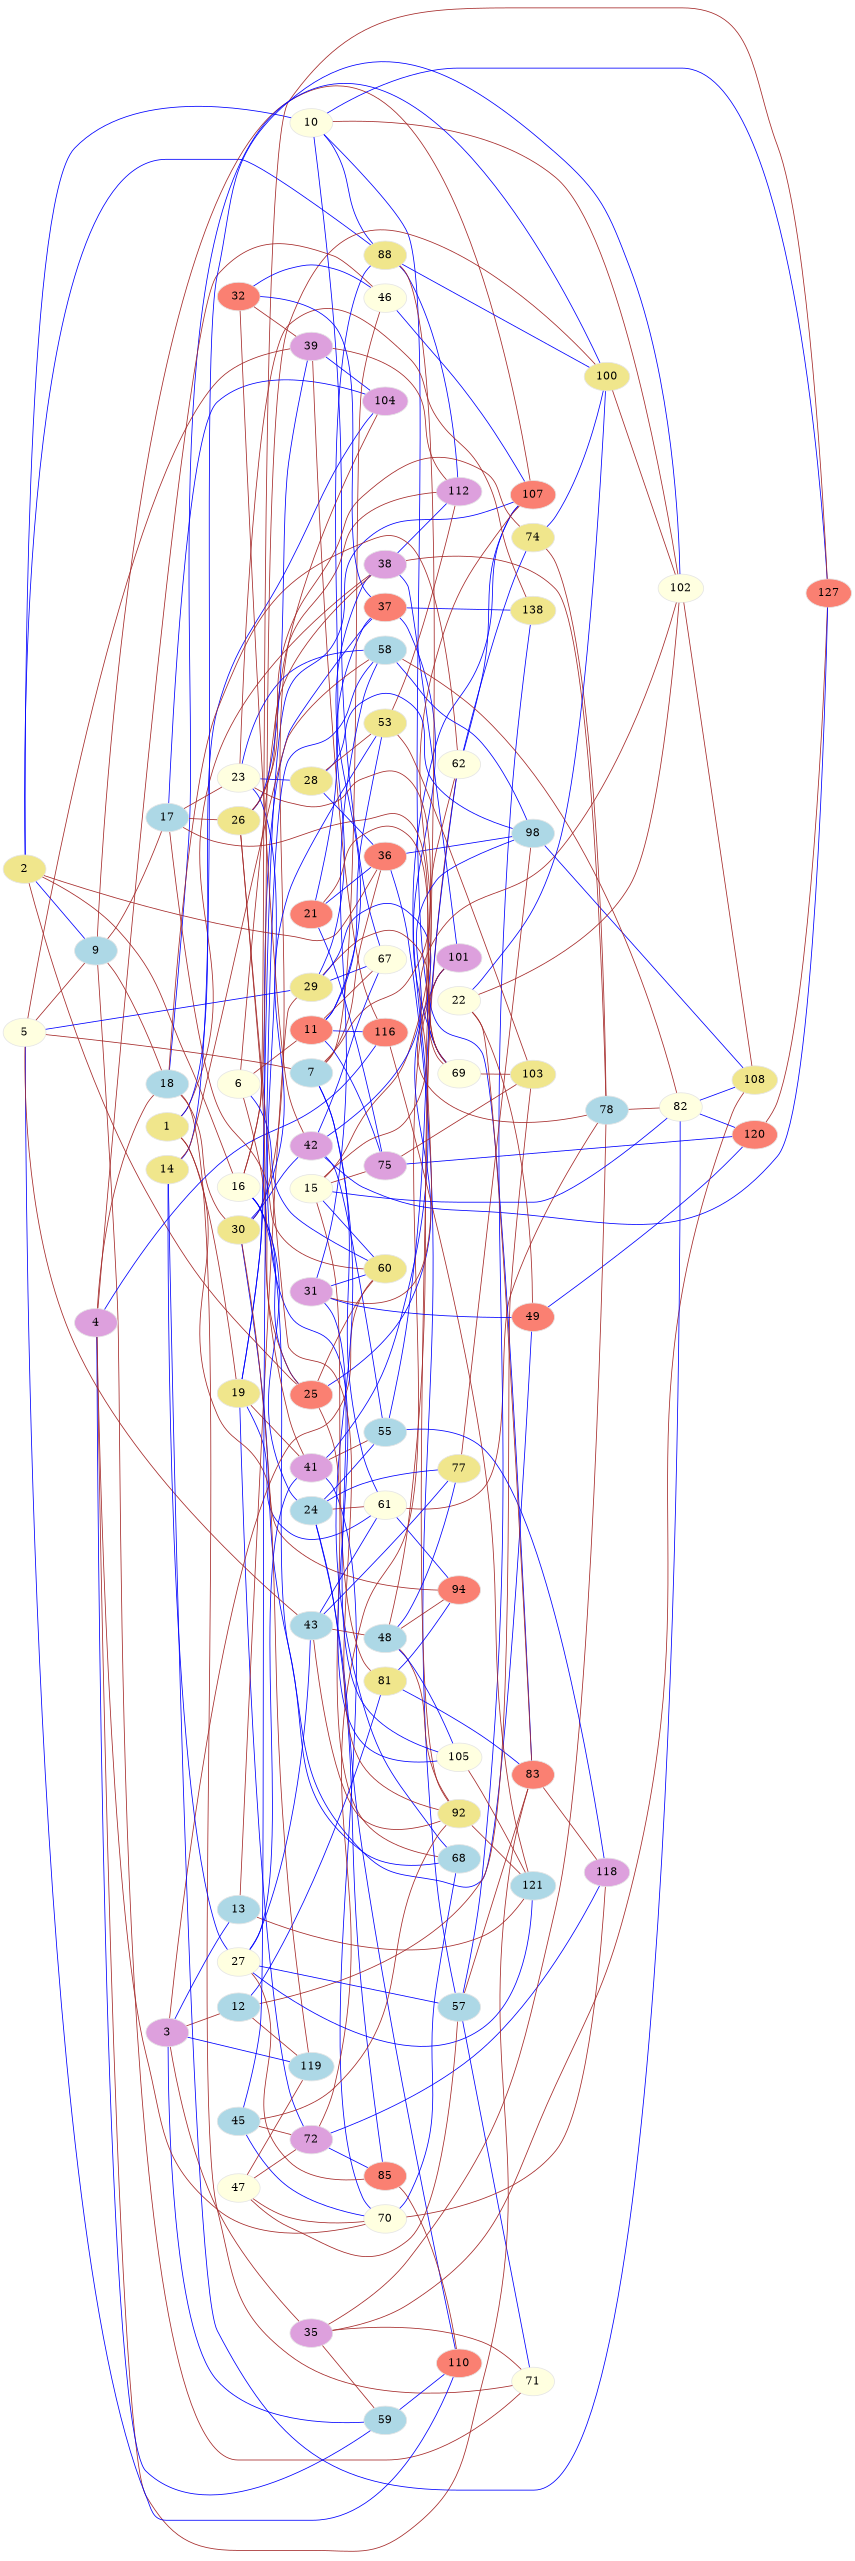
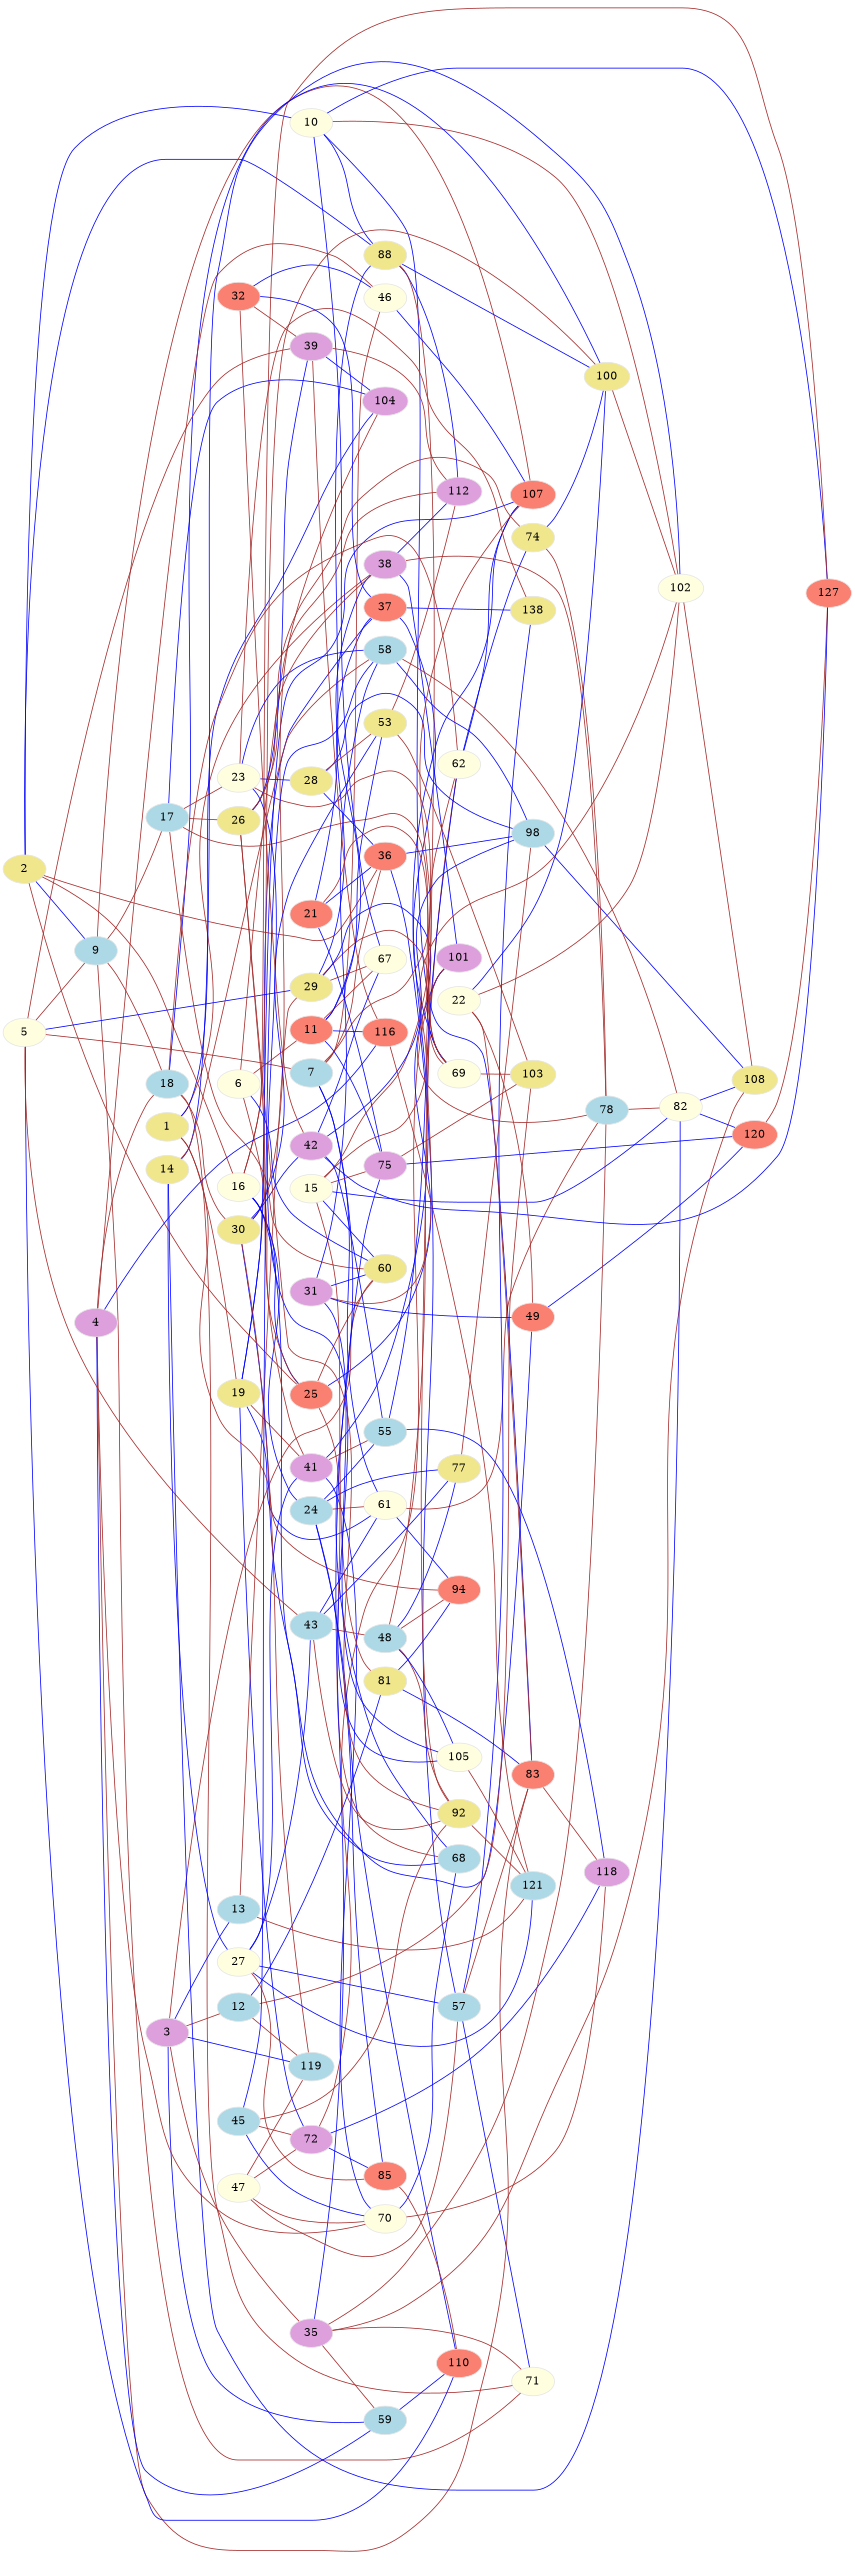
edge "67" -- "29": color blue -> brown
edge "75" -- "35": added
